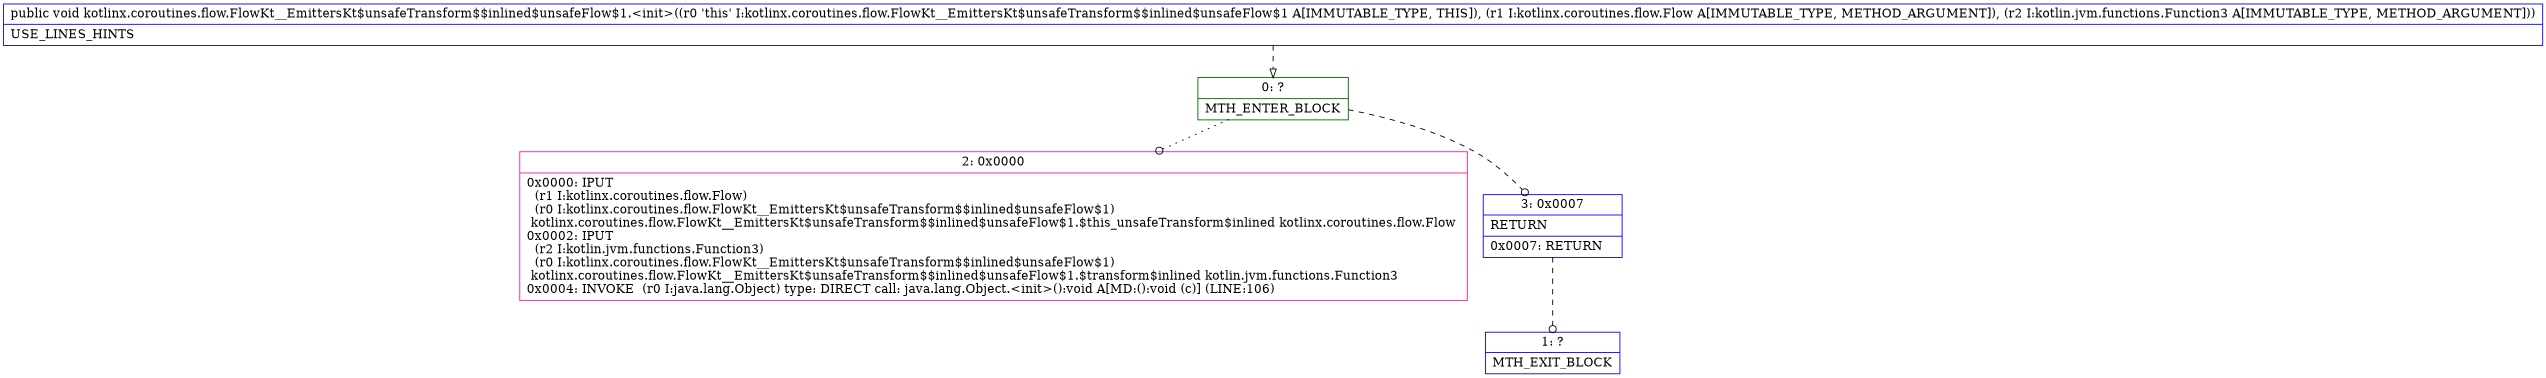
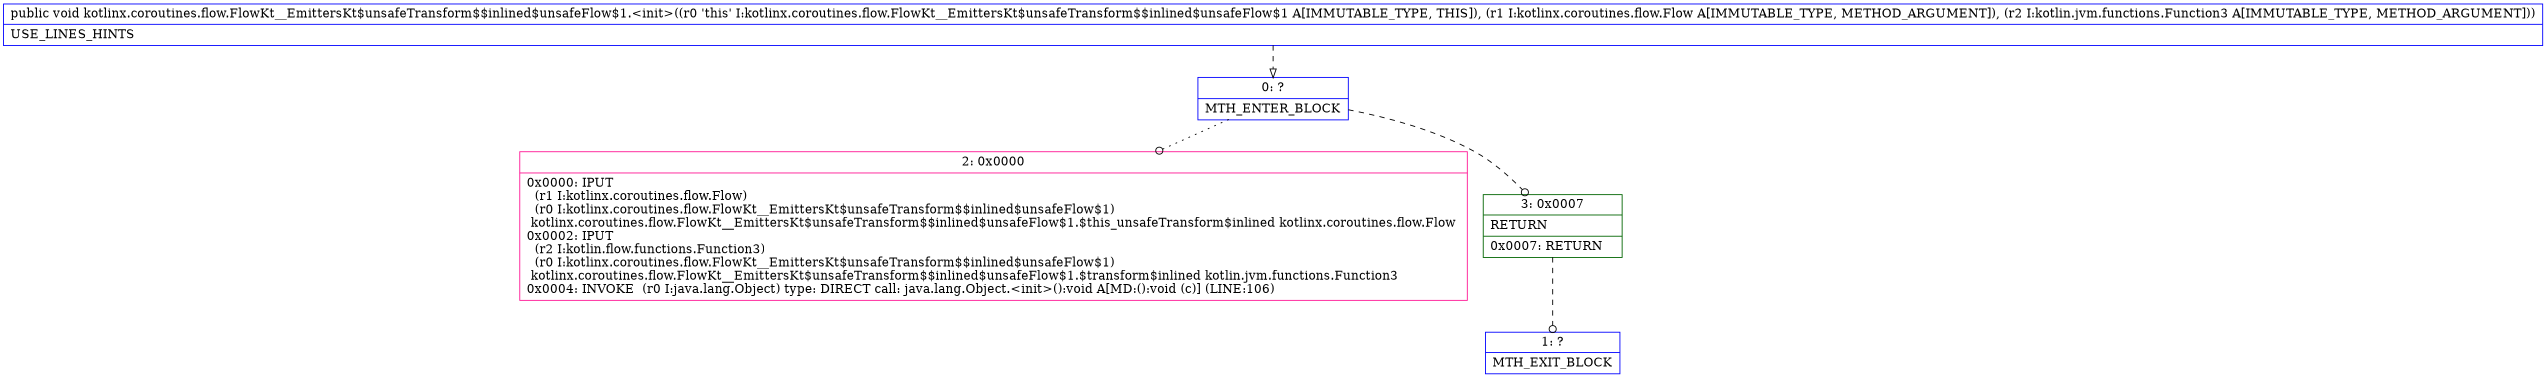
node "0: ?": color darkgreen -> blue
node "3: 0x0007": color blue -> darkgreen
node "2: 0x0000": text "(r2 I:kotlin.jvm.functions.Function3)" -> "(r2 I:kotlin.flow.functions.Function3)"
